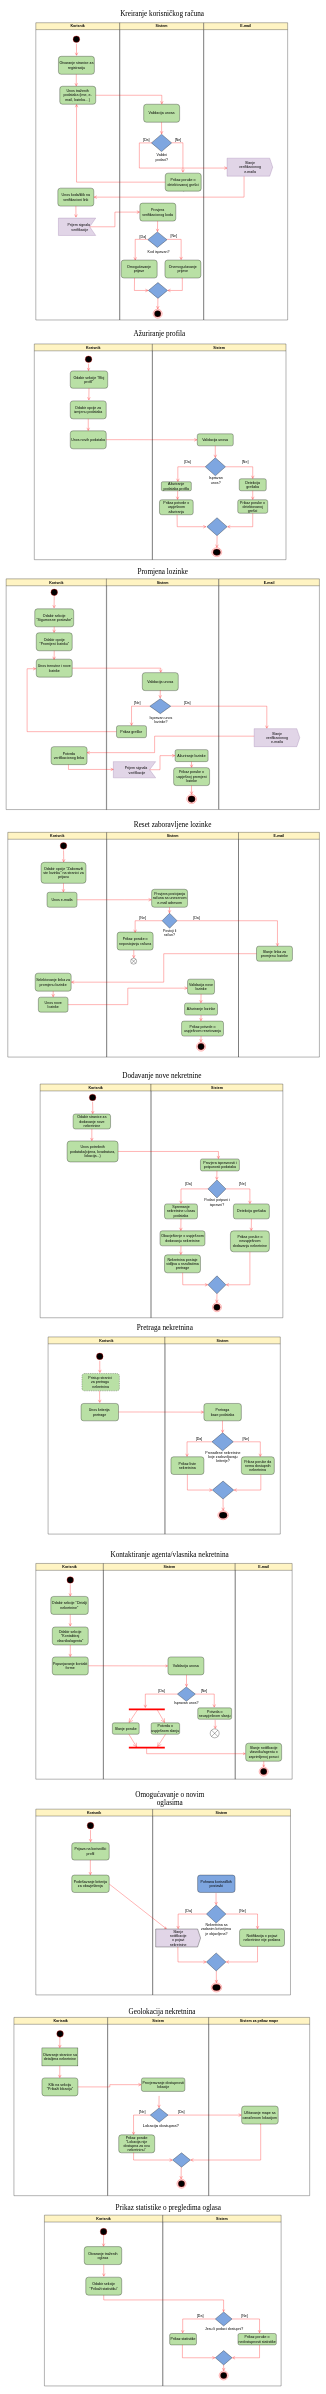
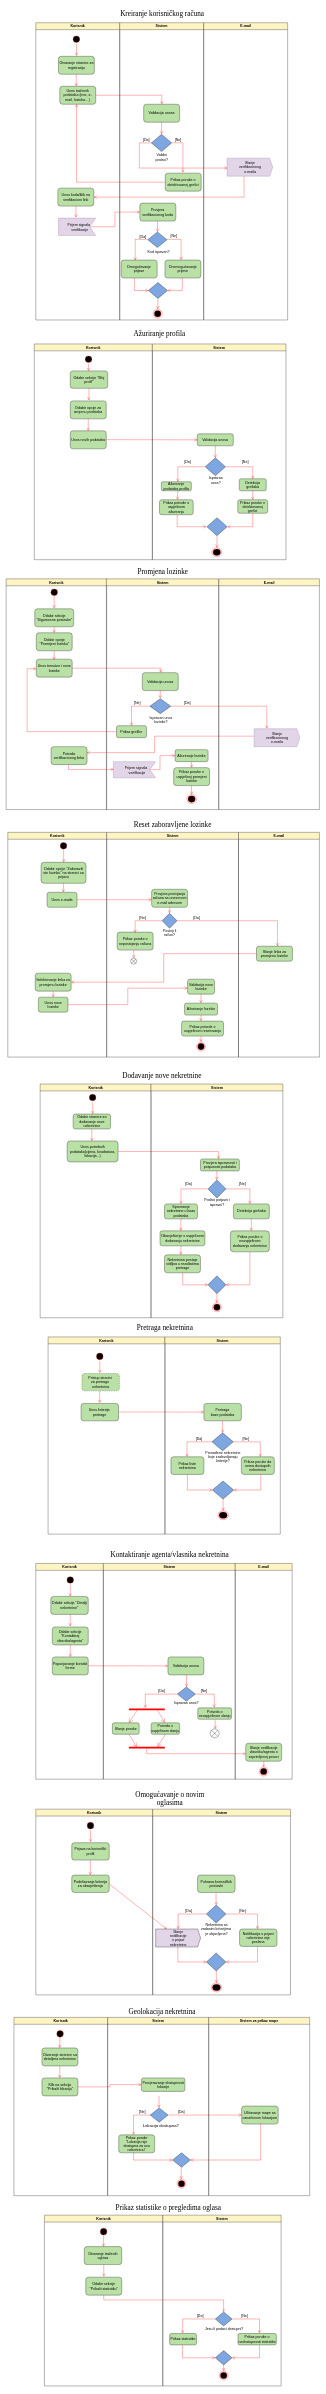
node "Pohrana korisničkih postavki": fillcolor #7ea6e0 -> #b9e0a5
node "Notifikacija o pojavi nekretnine nije poslana": size 45x17 -> 38x17
node "Otvaranje stranice sa detaljima nekretnine": shape rectangle -> rounded rectangle
